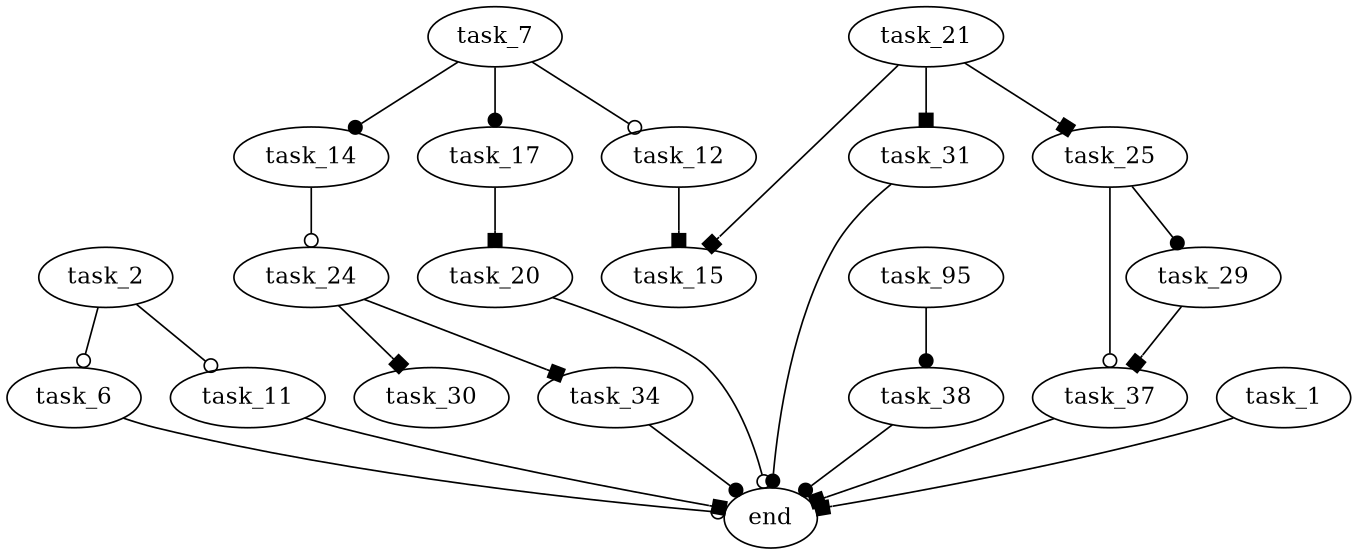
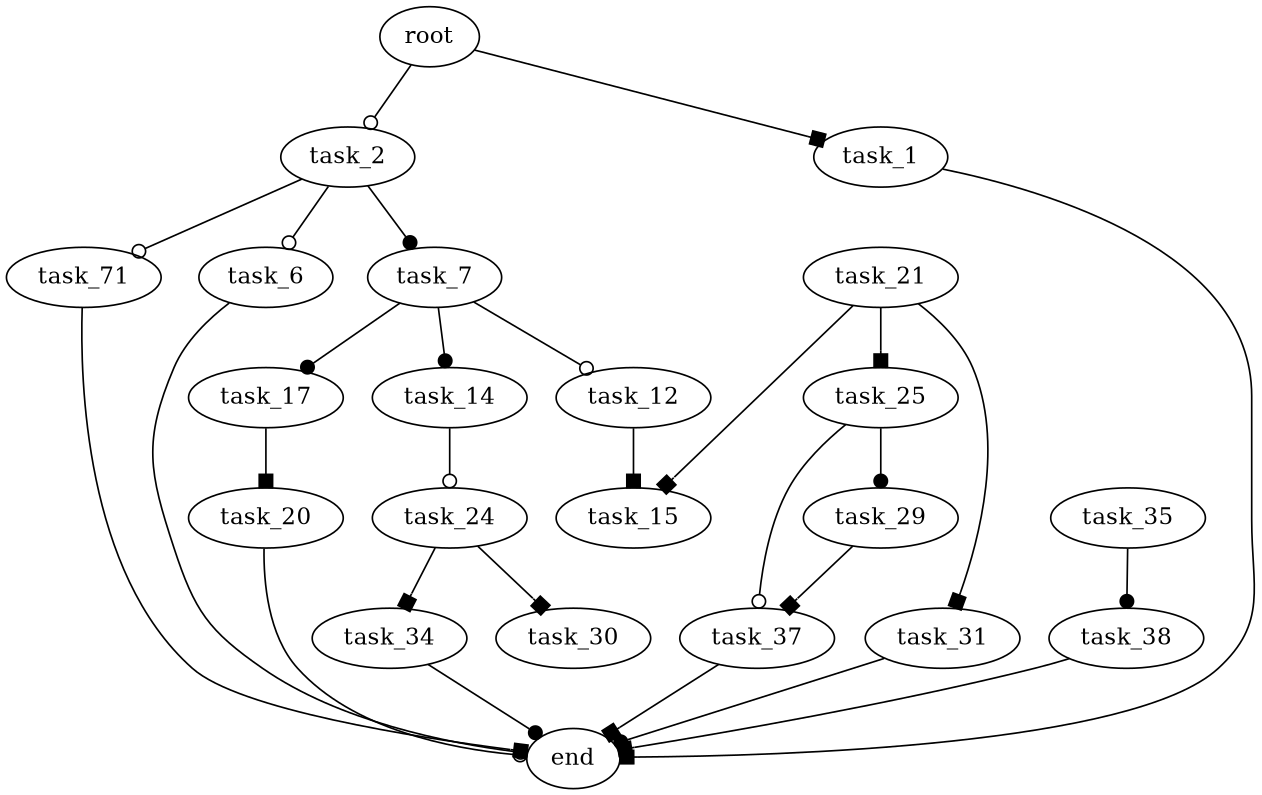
node "root": added
edge "task_2" -> "task_7": added
node "task_95": label "task_95" -> "task_35"
node "task_11": label "task_11" -> "task_71"
edge "task_38" -> "end": arrowhead dot -> box
